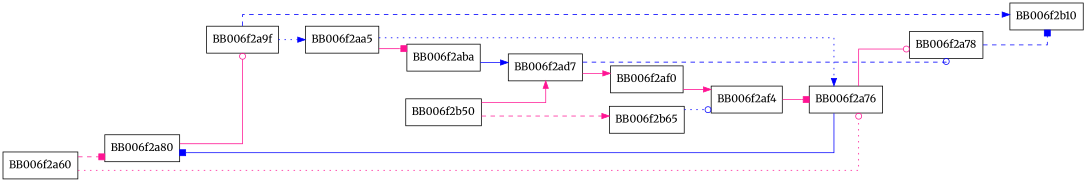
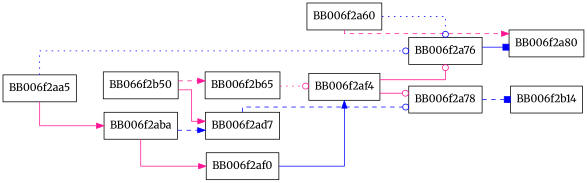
node "BB006f2b10": label "BB006f2b10" -> "BB006f2b14"
edge "BB006f2aa5" -> "BB006f2a76": arrowhead normal -> odot
node "BB006f2a9f": removed
edge "BB006f2aa5" -> "BB006f2aba": arrowhead box -> normal
edge "BB006f2a76" -> "BB006f2a78": now "BB006f2af4" -> "BB006f2a78"
edge "BB006f2aba" -> "BB006f2ad7": style solid -> dashed
edge "BB006f2ad7" -> "BB006f2af0": now "BB006f2aba" -> "BB006f2af0"
edge "BB006f2af0" -> "BB006f2af4": color deeppink -> blue
edge "BB006f2af4" -> "BB006f2a76": arrowhead box -> odot
edge "BB006f2b65" -> "BB006f2af4": color blue -> deeppink
node "BB006f2b50": label "BB006f2b50" -> "BB066f2b50"
edge "BB006f2a60" -> "BB006f2a80": arrowhead box -> normal
edge "BB006f2a60" -> "BB006f2a76": color deeppink -> blue
